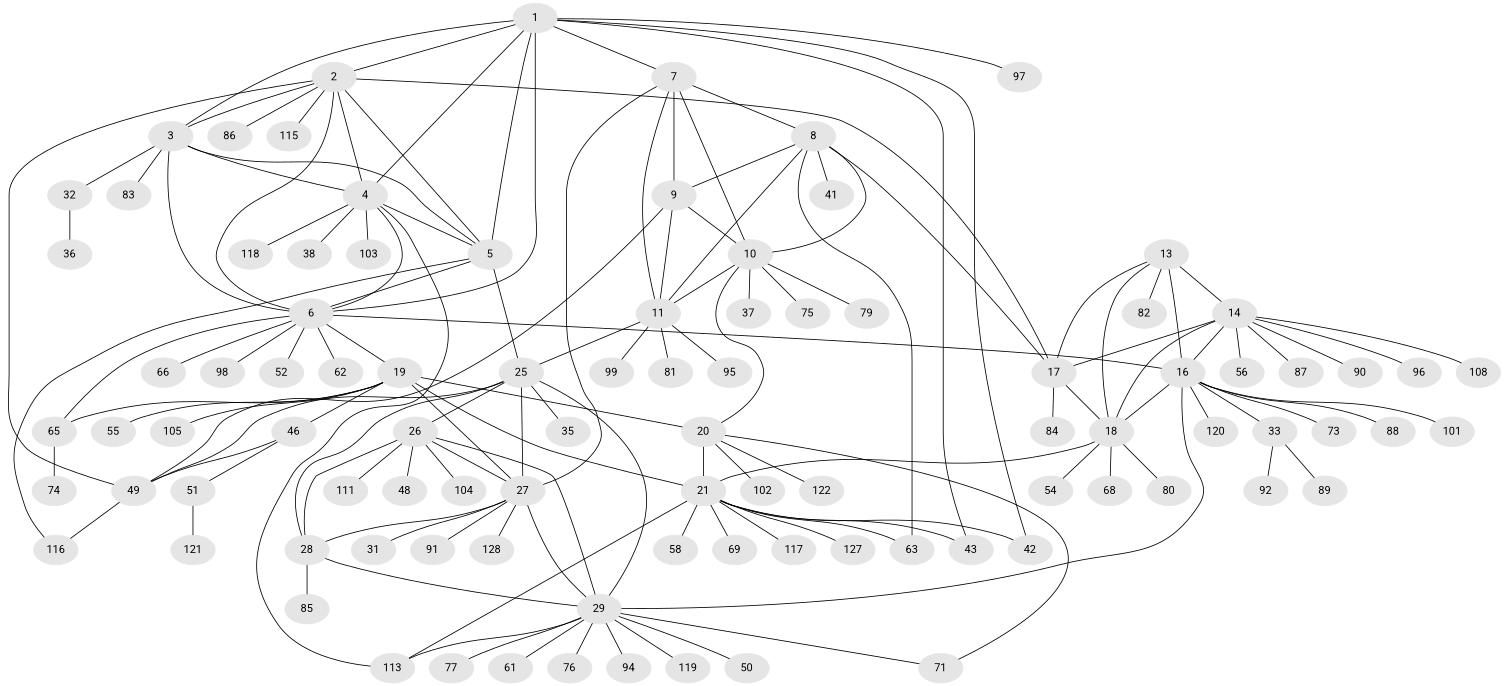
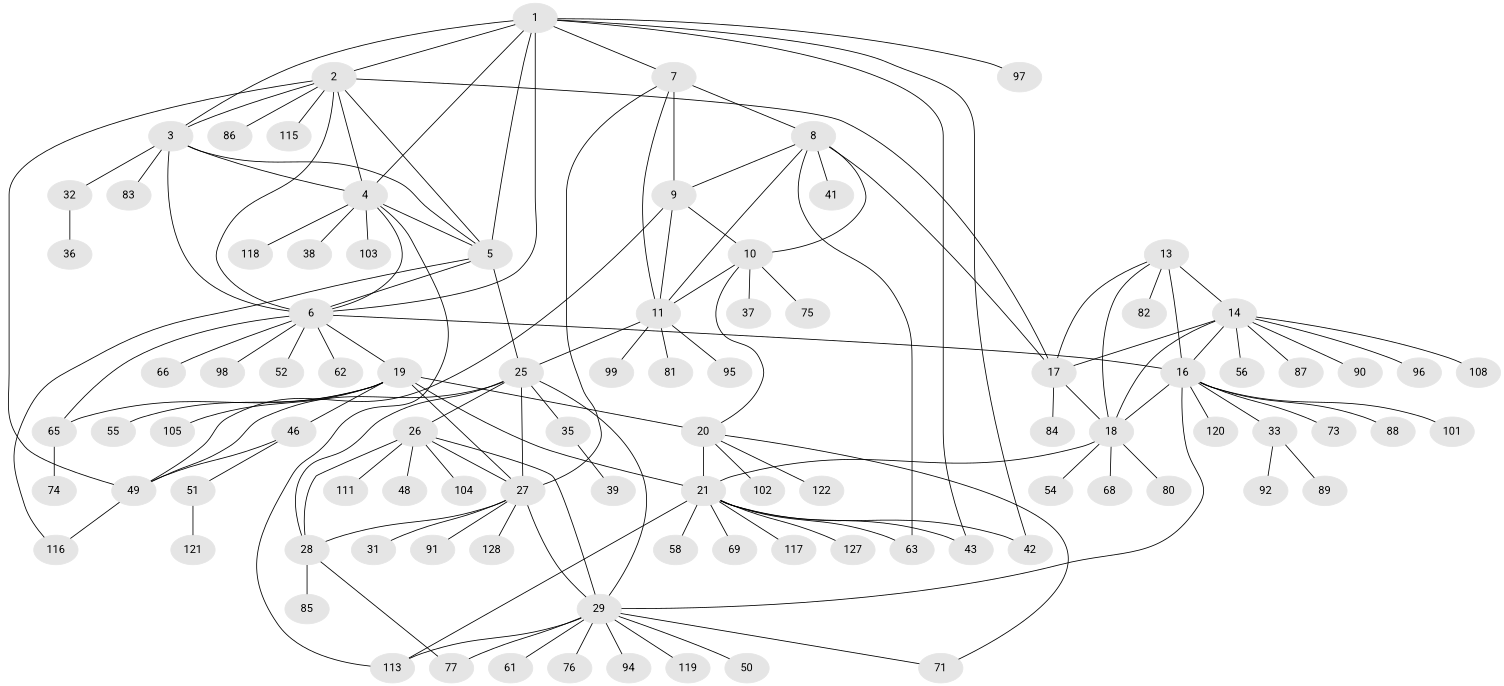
edge "7" -- "10": removed
node "79": removed
node "39": added
edge "28" -- "29": now "28" -- "77"
